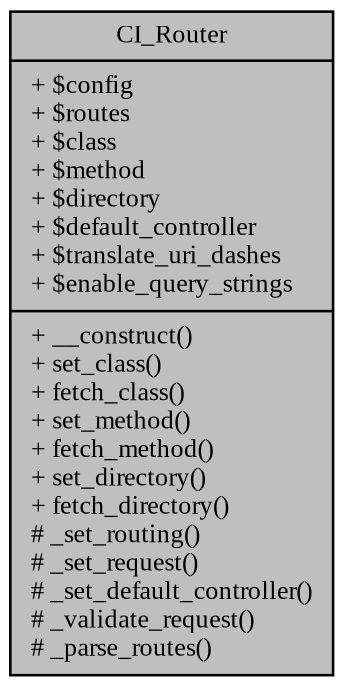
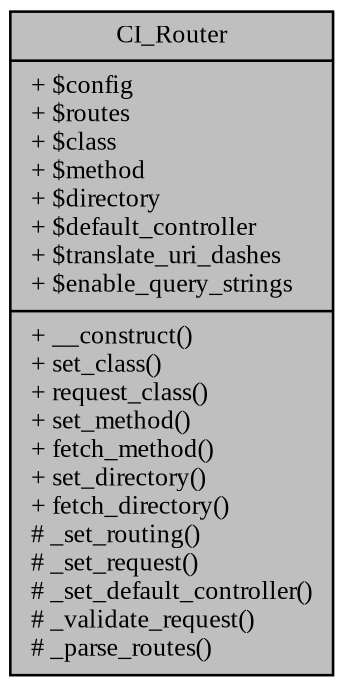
node "CI_Router": text "+ fetch_class()" -> "+ request_class()"
